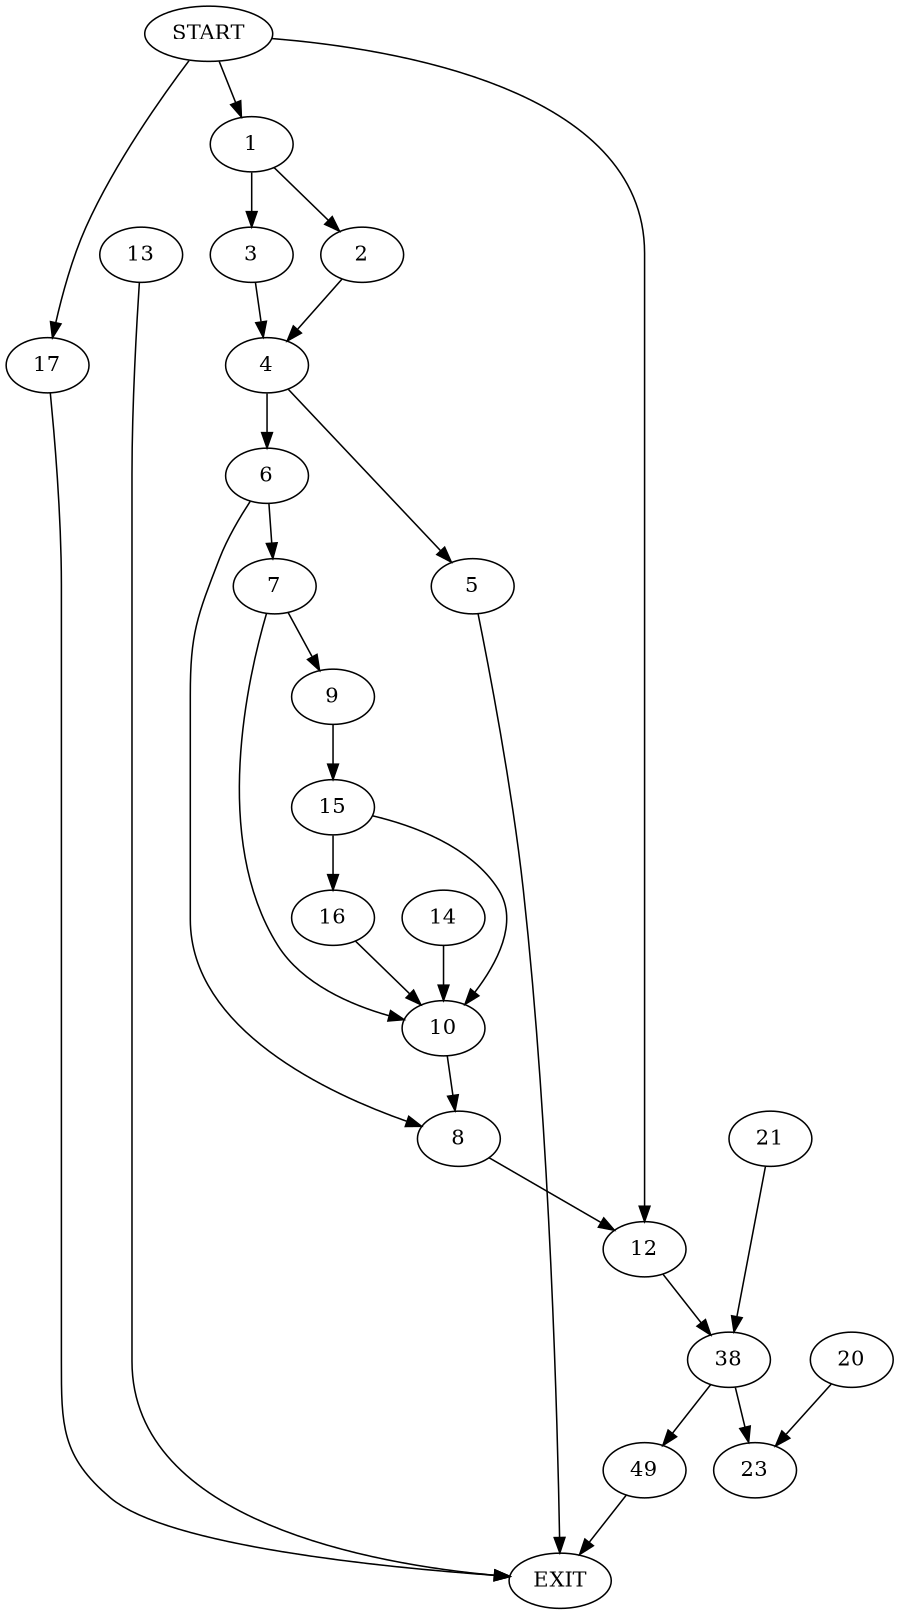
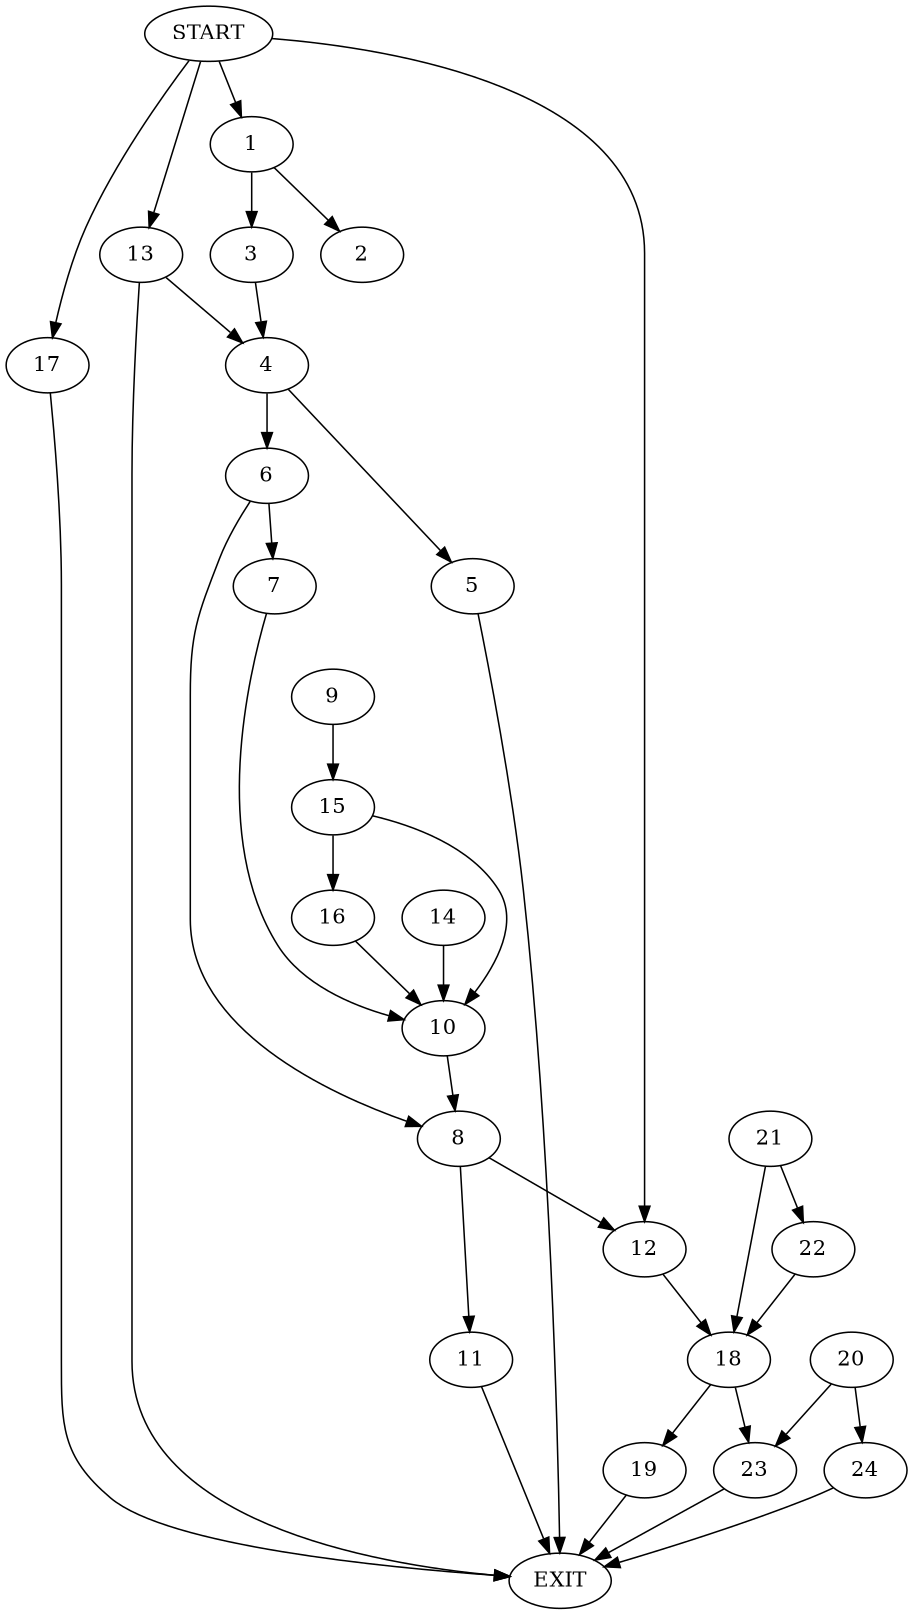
edge "START" -> "13": added
edge "2" -> "4": now "13" -> "4"
edge "7" -> "9": removed
node "22": added
node "11": added
node "38": label "38" -> "18"
node "49": label "49" -> "19"
node "24": added
edge "23" -> "EXIT": added
